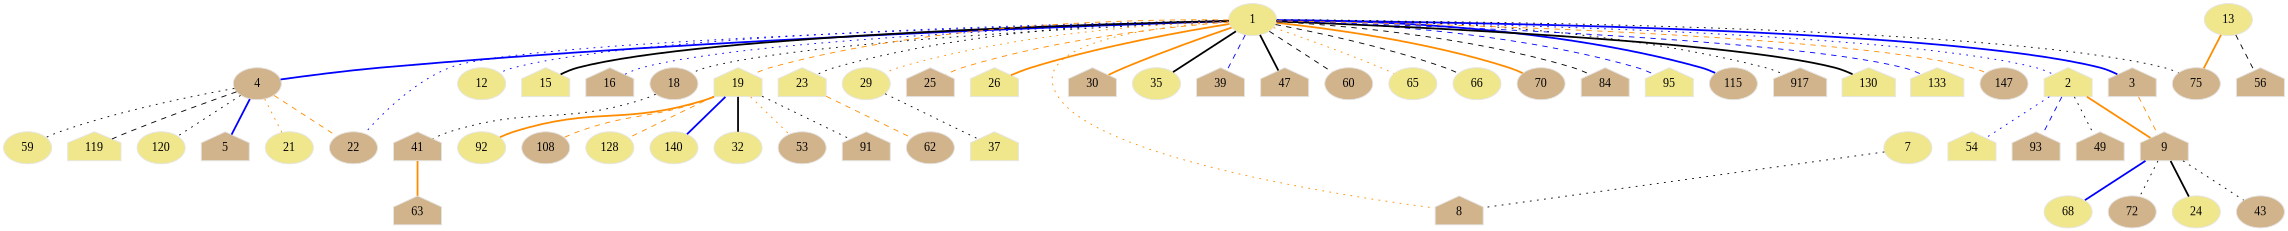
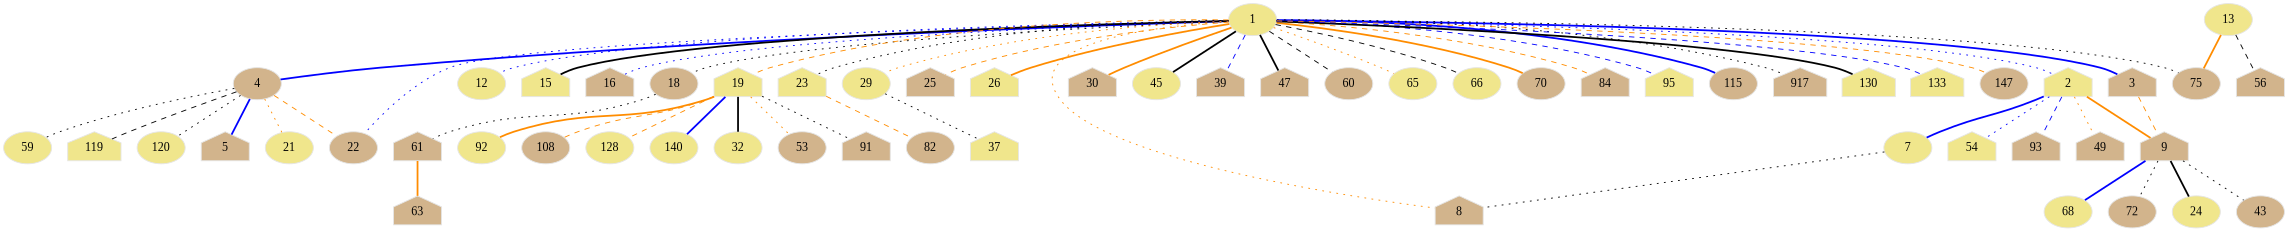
edge "1" -- "84": color black -> darkorange
node "35": label "35" -> "45"
edge "2" -- "49": color black -> darkorange
edge "2" -- "7": added
node "41": label "41" -> "61"
node "62": label "62" -> "82"
